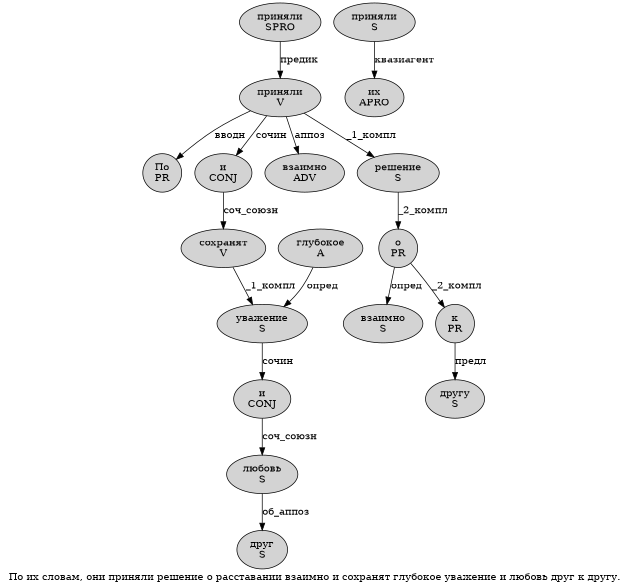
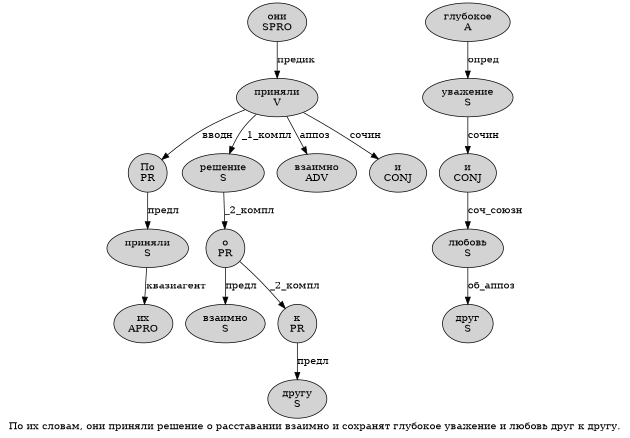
node "приняли SPRO": label "приняли SPRO" -> "они SPRO"
edge "По PR" -> "приняли S": added, label "предл"
node "сохранят V": removed
edge "о PR" -> "взаимно S": label "опред" -> "предл"
